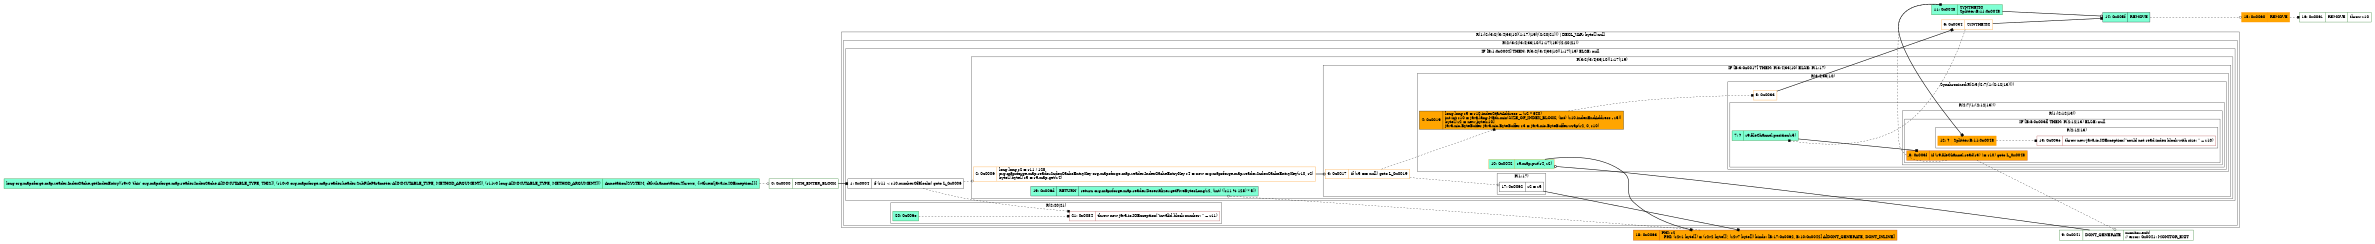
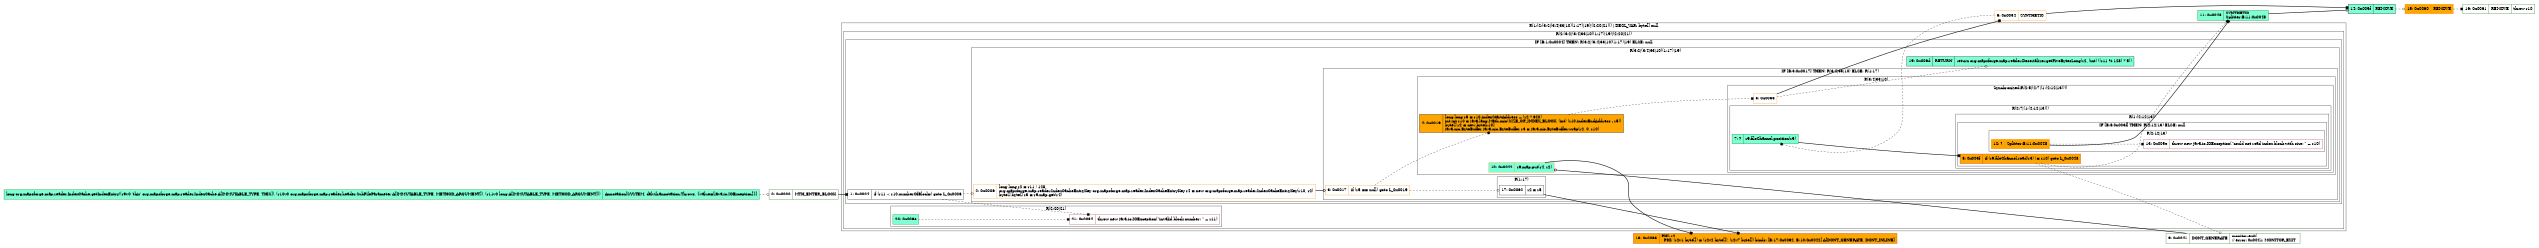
edge "11: 0x0048" -> "12: ?": reversed
edge "18: 0x0063" -> "19: 0x006d": now "5: 0x0033" -> "19: 0x006d"
